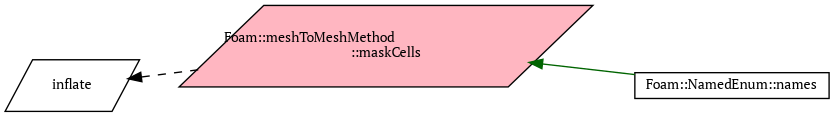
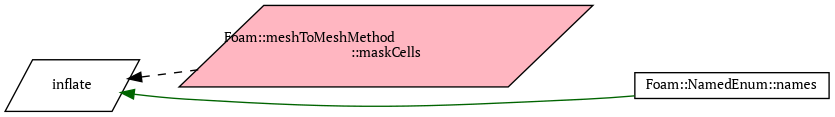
edge "Foam::NamedEnum::names" -> "Foam::meshToMeshMethod ::maskCells": now "Foam::NamedEnum::names" -> "inflate"
